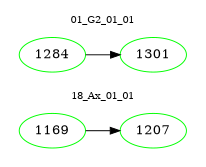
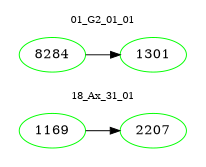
node "1284": label "1284" -> "8284"
cluster "18_Ax_01_01": label "18_Ax_01_01" -> "18_Ax_31_01"
node "1207": label "1207" -> "2207"
